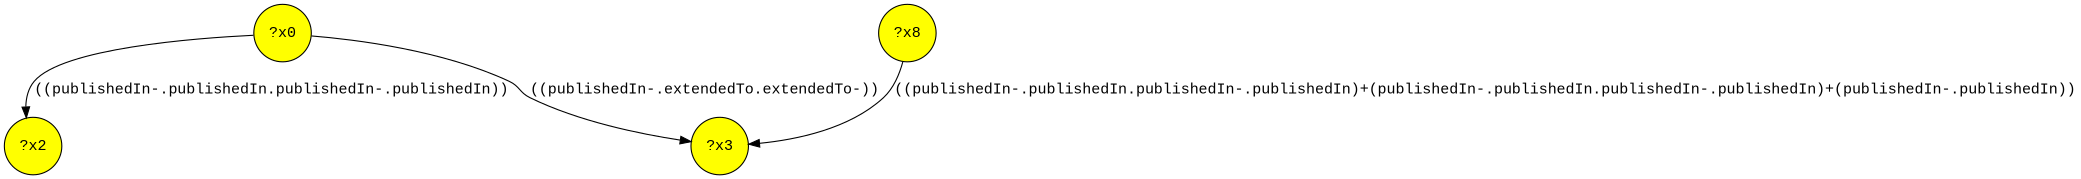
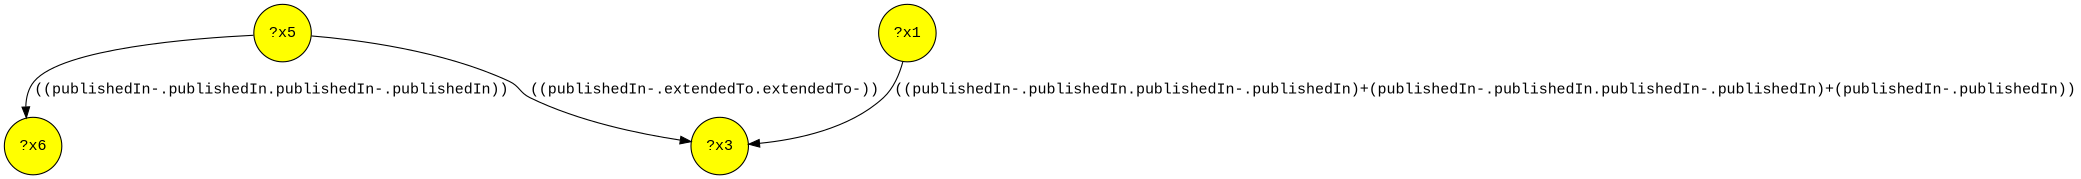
node "?x0": label "?x0" -> "?x5"
node "?x8": label "?x8" -> "?x1"
node "?x2": label "?x2" -> "?x6"
